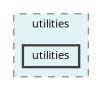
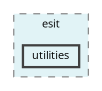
cluster "utilities": label "utilities" -> "esit"
